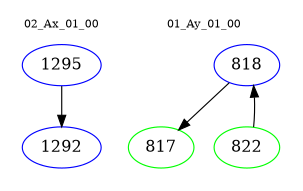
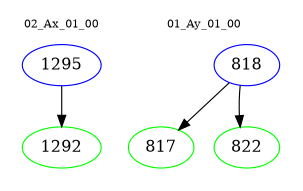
edge "822" -> "818": reversed
node "1292": color blue -> green
